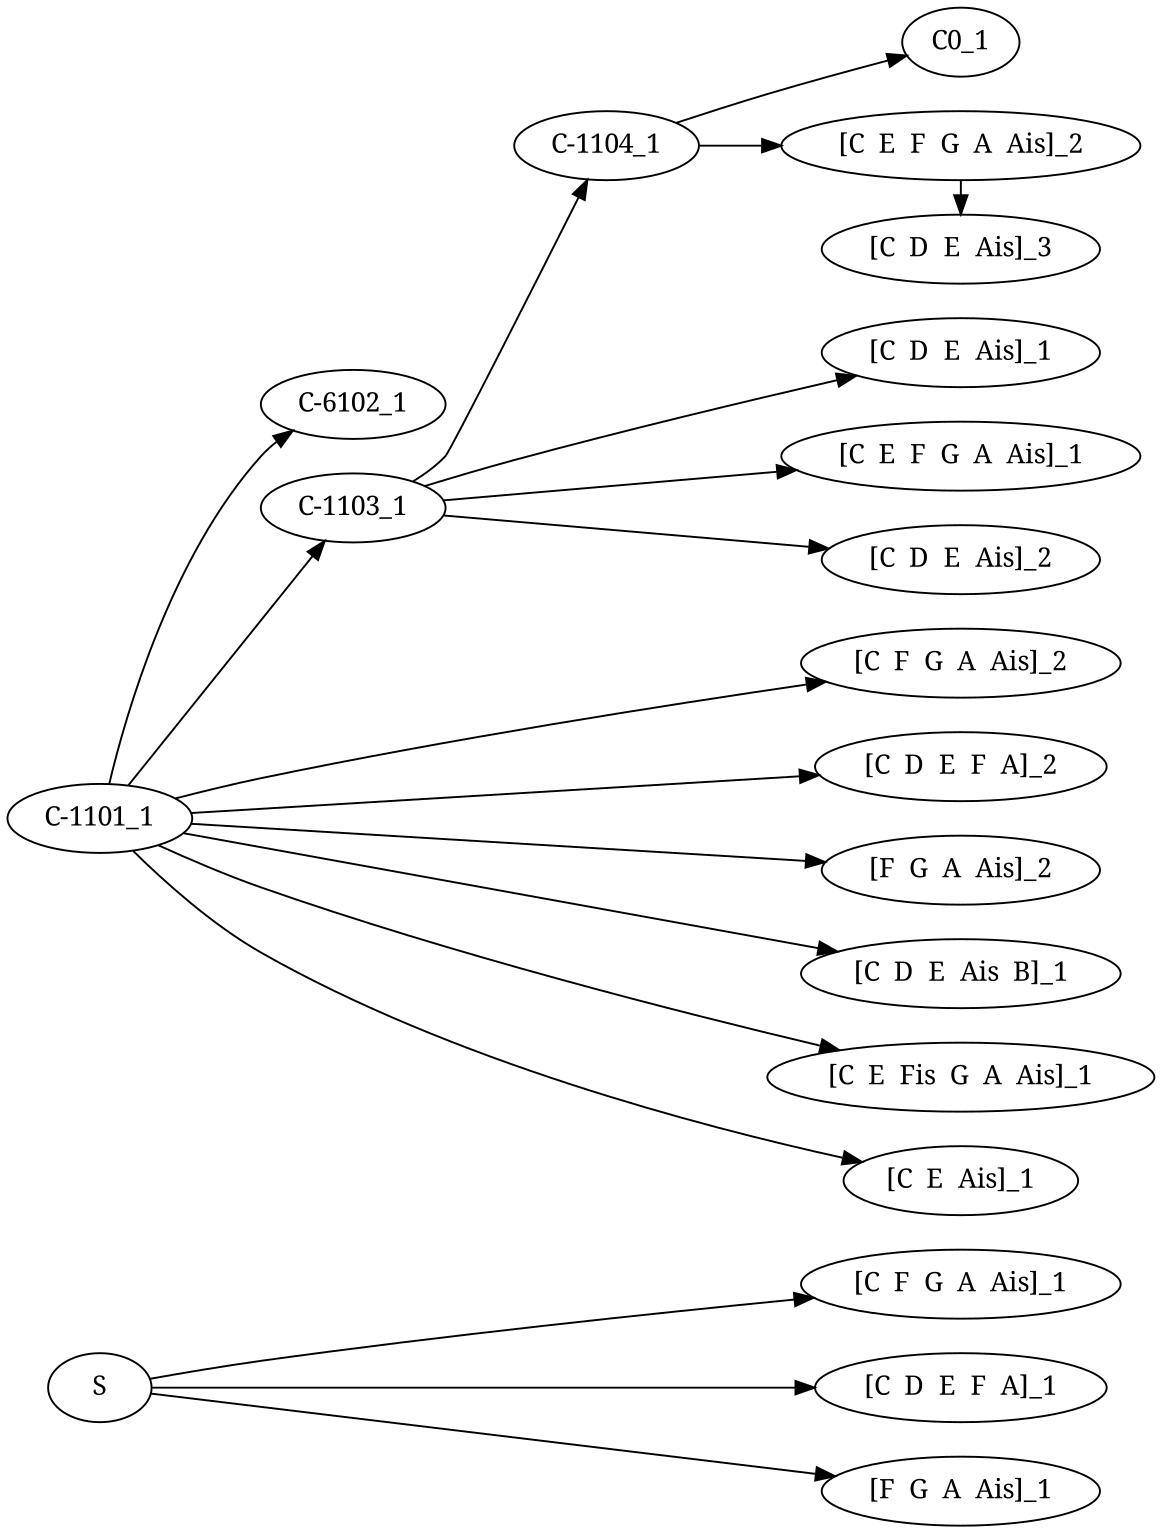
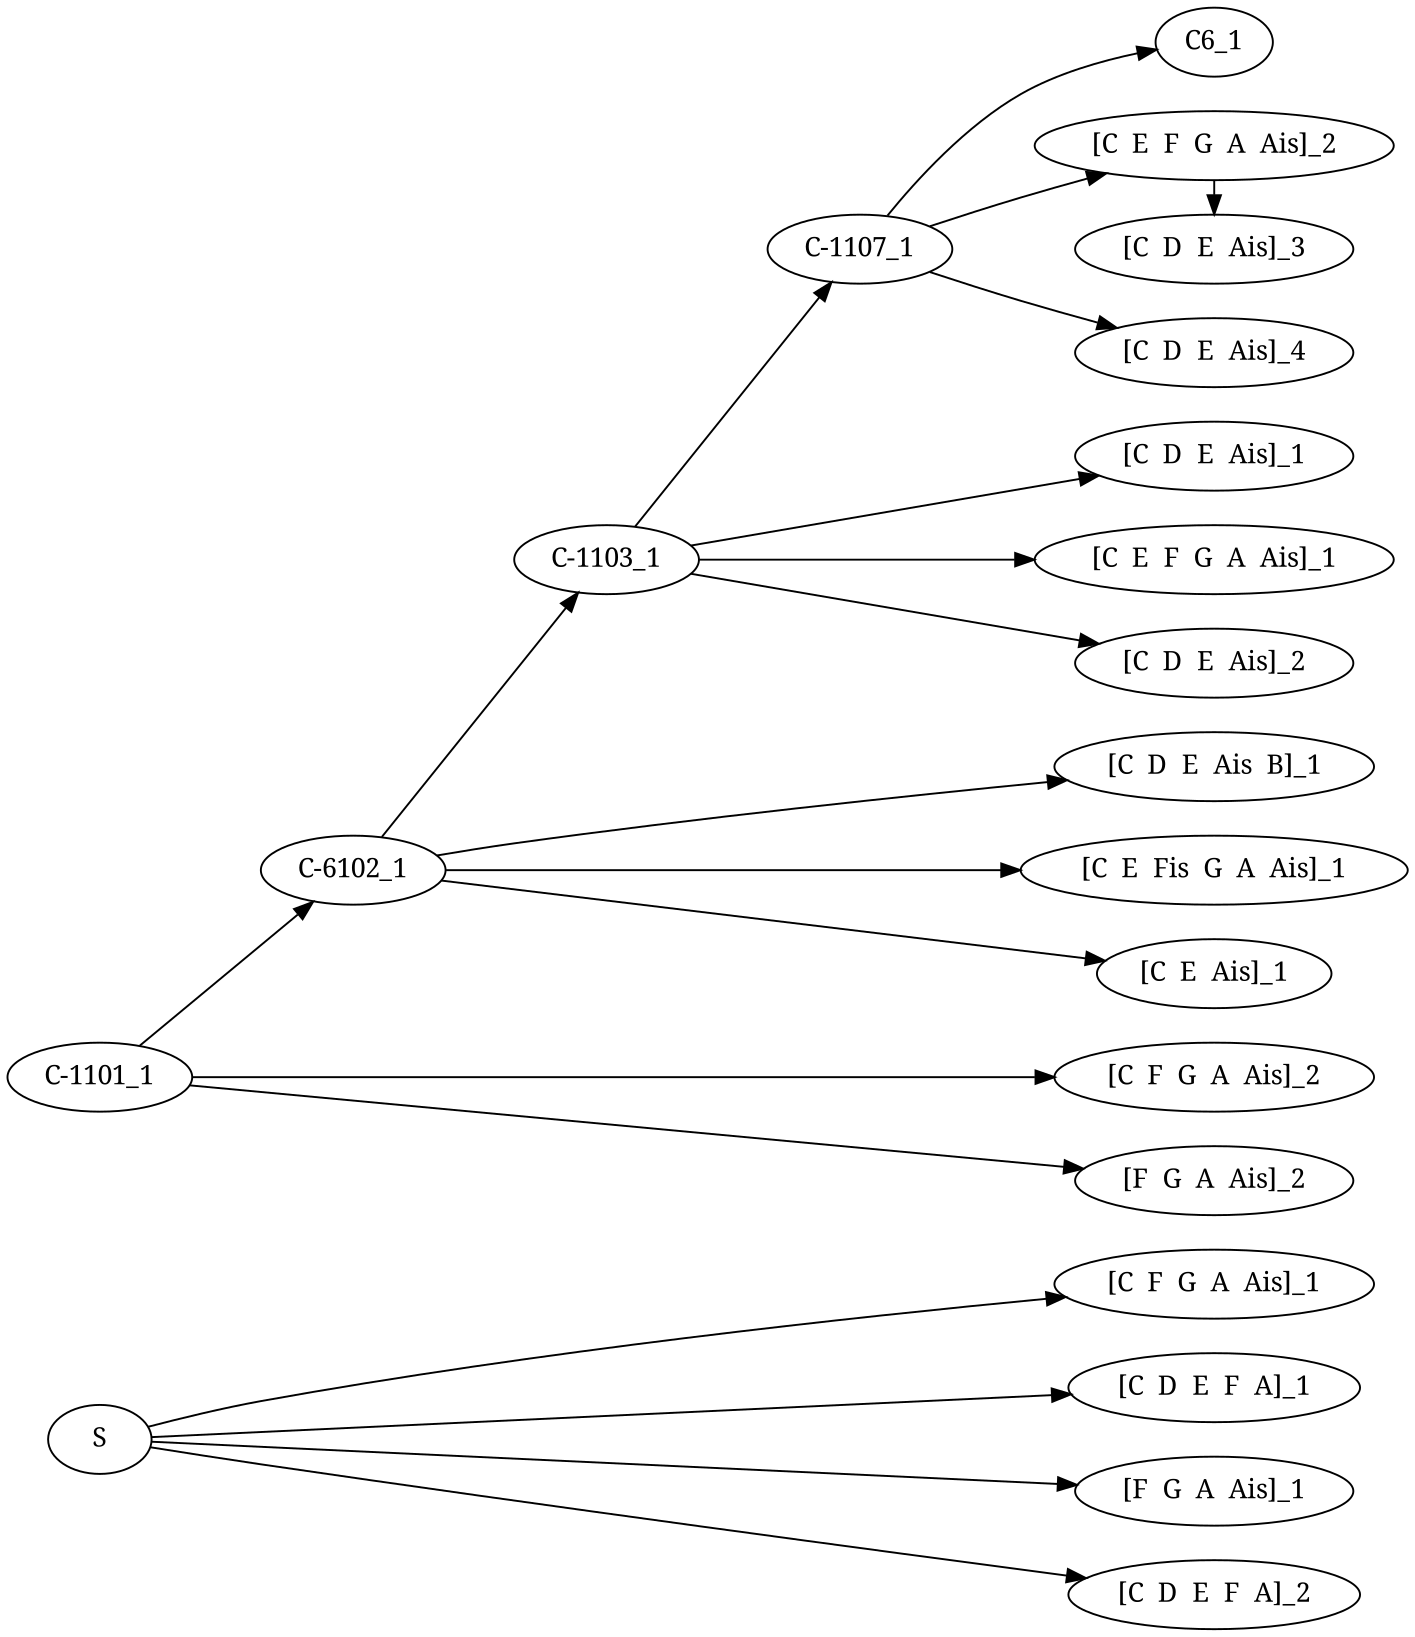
node "C0_1": label "C0_1" -> "C6_1"
node "C-1104_1": label "C-1104_1" -> "C-1107_1"
node "[C  D  E  Ais]_4": added
edge "C-1101_1" -> "C-1103_1": now "C-6102_1" -> "C-1103_1"
edge "C-1101_1" -> "[C  D  E  F  A]_2": now "S" -> "[C  D  E  F  A]_2"
edge "C-1101_1" -> "[C  D  E  Ais  B]_1": now "C-6102_1" -> "[C  D  E  Ais  B]_1"
edge "C-1101_1" -> "[C  E  Fis  G  A  Ais]_1": now "C-6102_1" -> "[C  E  Fis  G  A  Ais]_1"
edge "C-1101_1" -> "[C  E  Ais]_1": now "C-6102_1" -> "[C  E  Ais]_1"
